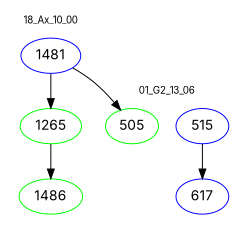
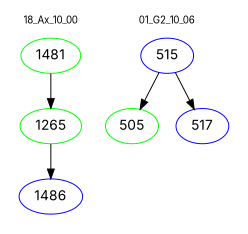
node "1481": color blue -> green
edge "1481" -> "505": now "515" -> "505"
cluster "01_G2_13_06": label "01_G2_13_06" -> "01_G2_10_06"
node "1486": color green -> blue
node "617": label "617" -> "517"
